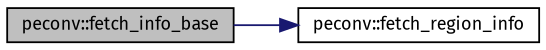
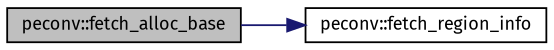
node "peconv::fetch_info_base": label "peconv::fetch_info_base" -> "peconv::fetch_alloc_base"
